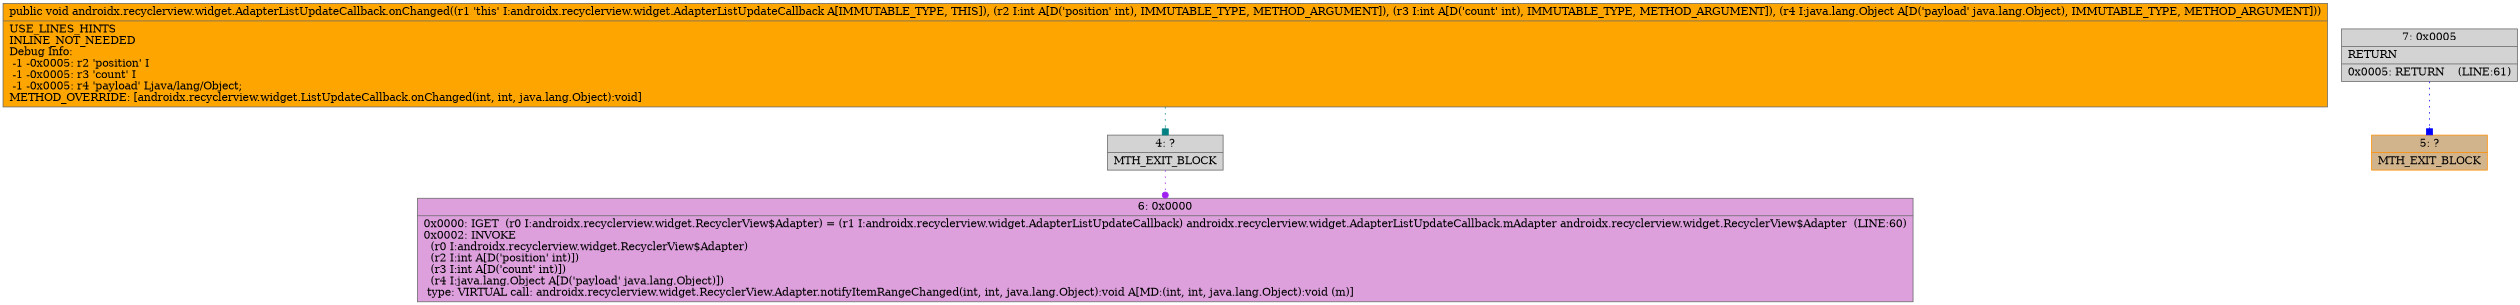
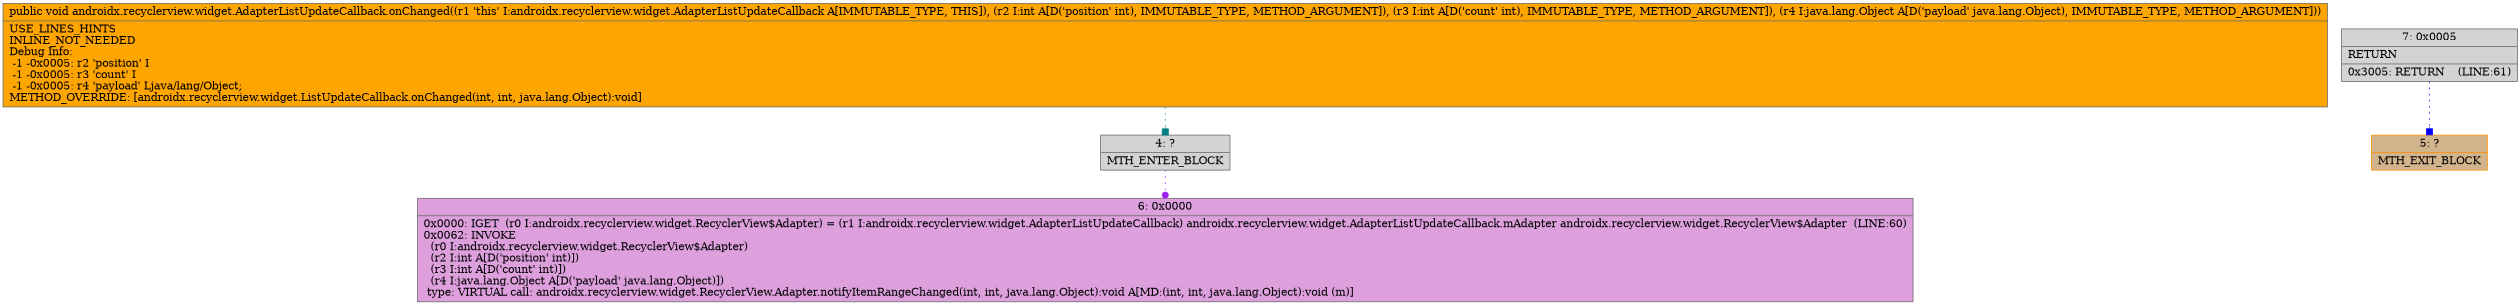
node "7: 0x0005": text "0x0005: RETURN    (LINE:61)" -> "0x3005: RETURN    (LINE:61)"
node "4: ?": text "MTH_EXIT_BLOCK" -> "MTH_ENTER_BLOCK"
node "6: 0x0000": text "0x0002: INVOKE" -> "0x0062: INVOKE"
